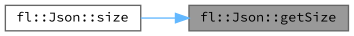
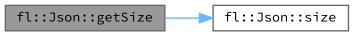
edge "fl::Json::size" -> "fl::Json::getSize": reversed
